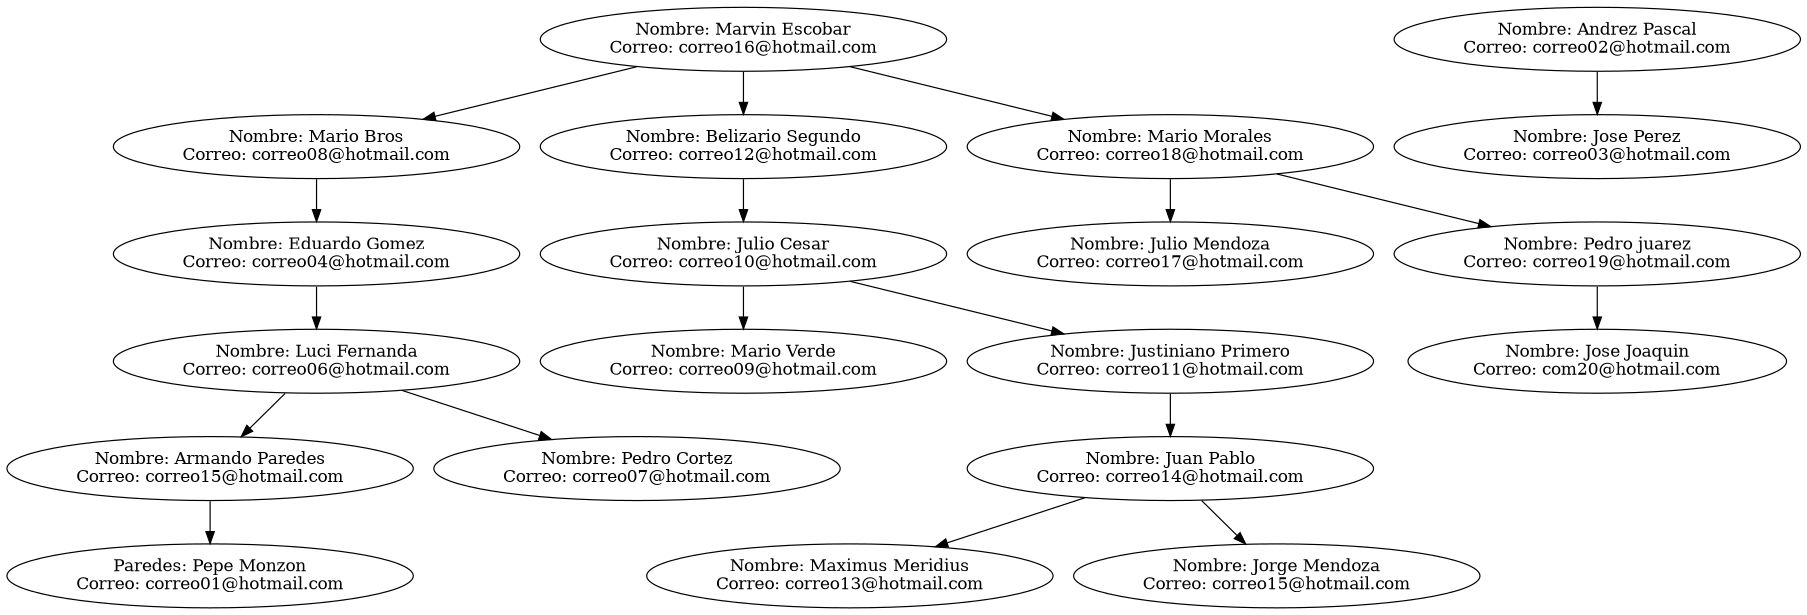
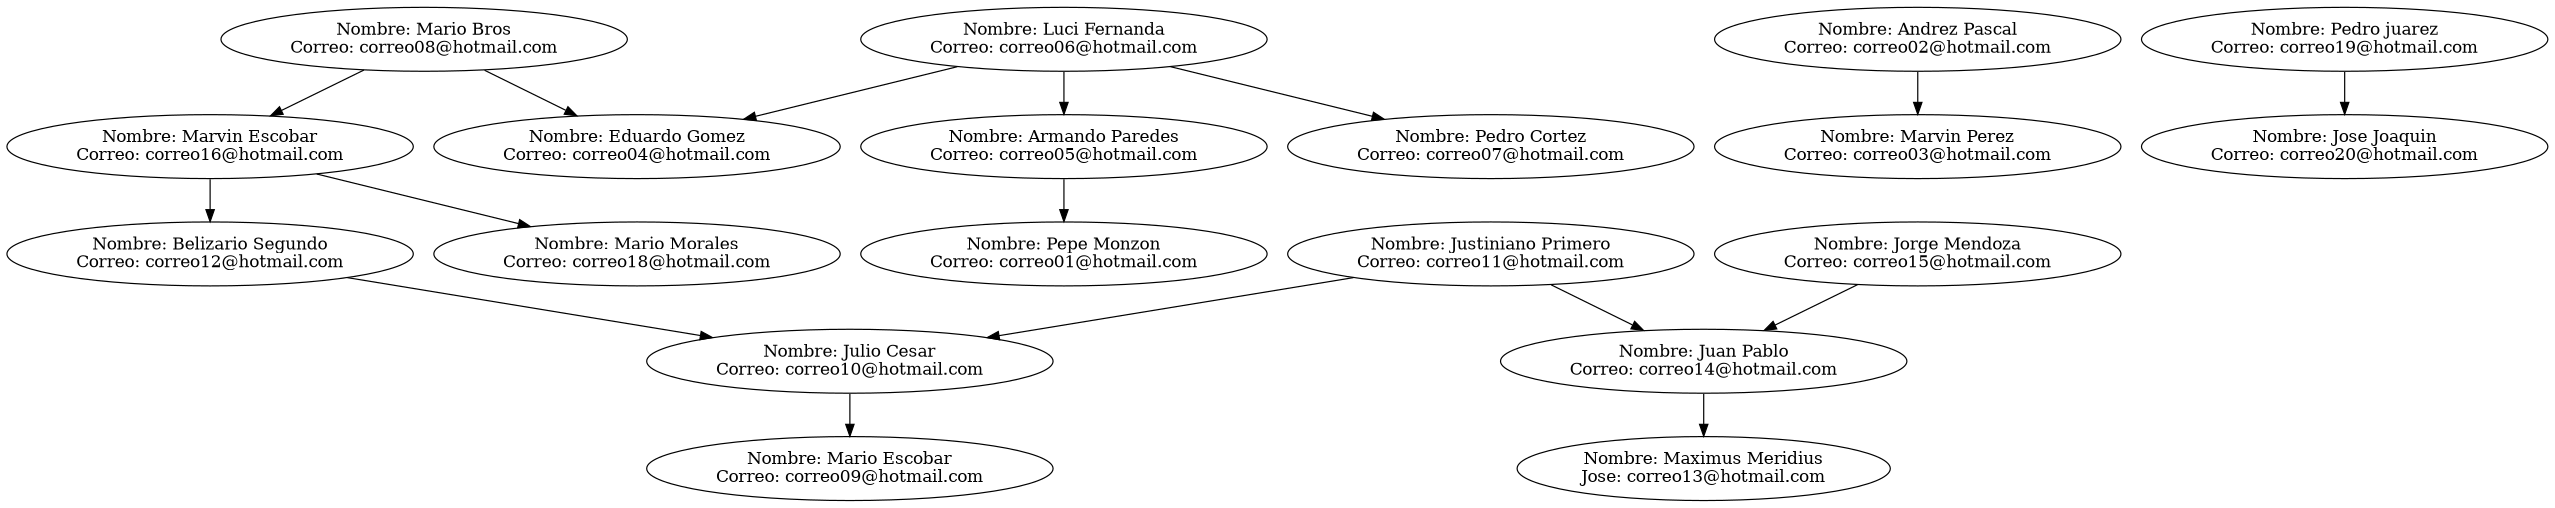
edge "Nombre: Marvin Escobar Correo: correo16@hotmail.com" -> "Nombre: Mario Bros Correo: correo08@hotmail.com": reversed
node "Nombre: Jose Perez Correo: correo03@hotmail.com": label "Nombre: Jose Perez Correo: correo03@hotmail.com" -> "Nombre: Marvin Perez Correo: correo03@hotmail.com"
edge "Nombre: Mario Morales Correo: correo18@hotmail.com" -> "Nombre: Pedro juarez Correo: correo19@hotmail.com": removed
node "Nombre: Julio Mendoza Correo: correo17@hotmail.com": removed
edge "Nombre: Eduardo Gomez Correo: correo04@hotmail.com" -> "Nombre: Luci Fernanda Correo: correo06@hotmail.com": reversed
edge "Nombre: Julio Cesar Correo: correo10@hotmail.com" -> "Nombre: Justiniano Primero Correo: correo11@hotmail.com": reversed
node "Nombre: Mario Verde Correo: correo09@hotmail.com": label "Nombre: Mario Verde Correo: correo09@hotmail.com" -> "Nombre: Mario Escobar Correo: correo09@hotmail.com"
node "Nombre: Jose Joaquin Correo: com20@hotmail.com": label "Nombre: Jose Joaquin Correo: com20@hotmail.com" -> "Nombre: Jose Joaquin Correo: correo20@hotmail.com"
node "Nombre: Armando Paredes Correo: correo15@hotmail.com": label "Nombre: Armando Paredes Correo: correo15@hotmail.com" -> "Nombre: Armando Paredes Correo: correo05@hotmail.com"
edge "Nombre: Juan Pablo Correo: correo14@hotmail.com" -> "Nombre: Jorge Mendoza Correo: correo15@hotmail.com": reversed
node "Paredes: Pepe Monzon Correo: correo01@hotmail.com": label "Paredes: Pepe Monzon Correo: correo01@hotmail.com" -> "Nombre: Pepe Monzon Correo: correo01@hotmail.com"
node "Nombre: Maximus Meridius Correo: correo13@hotmail.com": label "Nombre: Maximus Meridius Correo: correo13@hotmail.com" -> "Nombre: Maximus Meridius Jose: correo13@hotmail.com"
